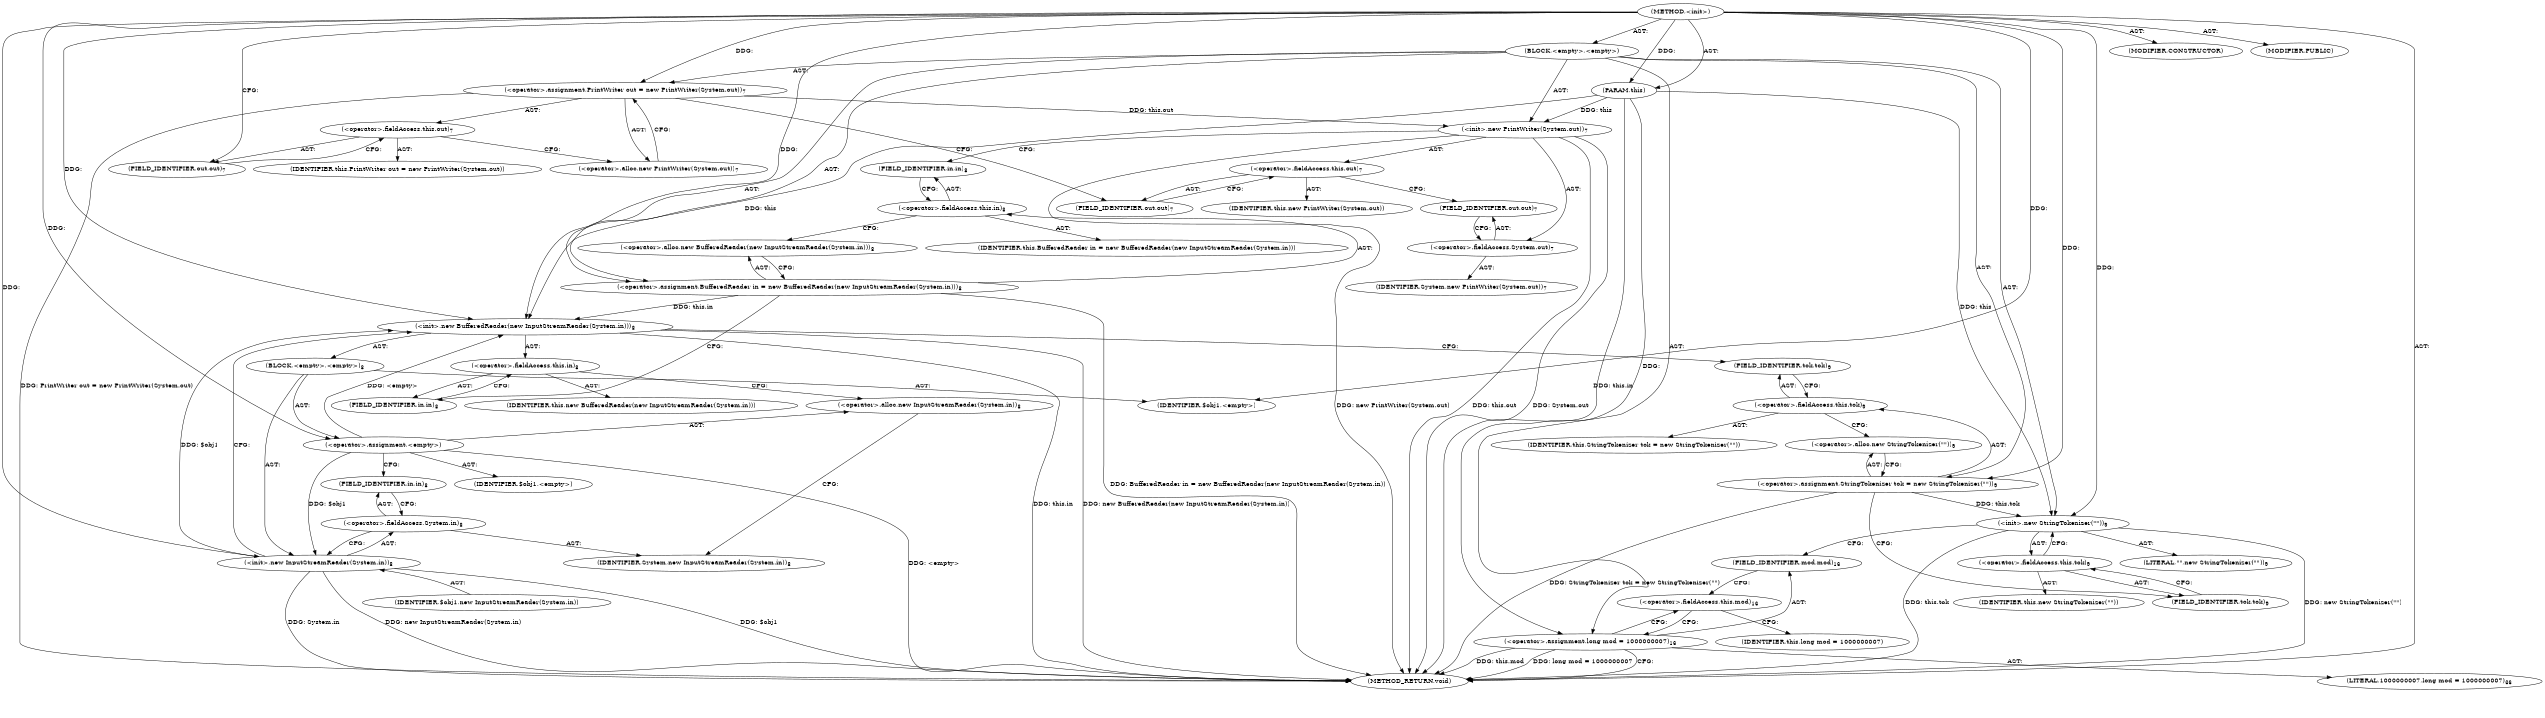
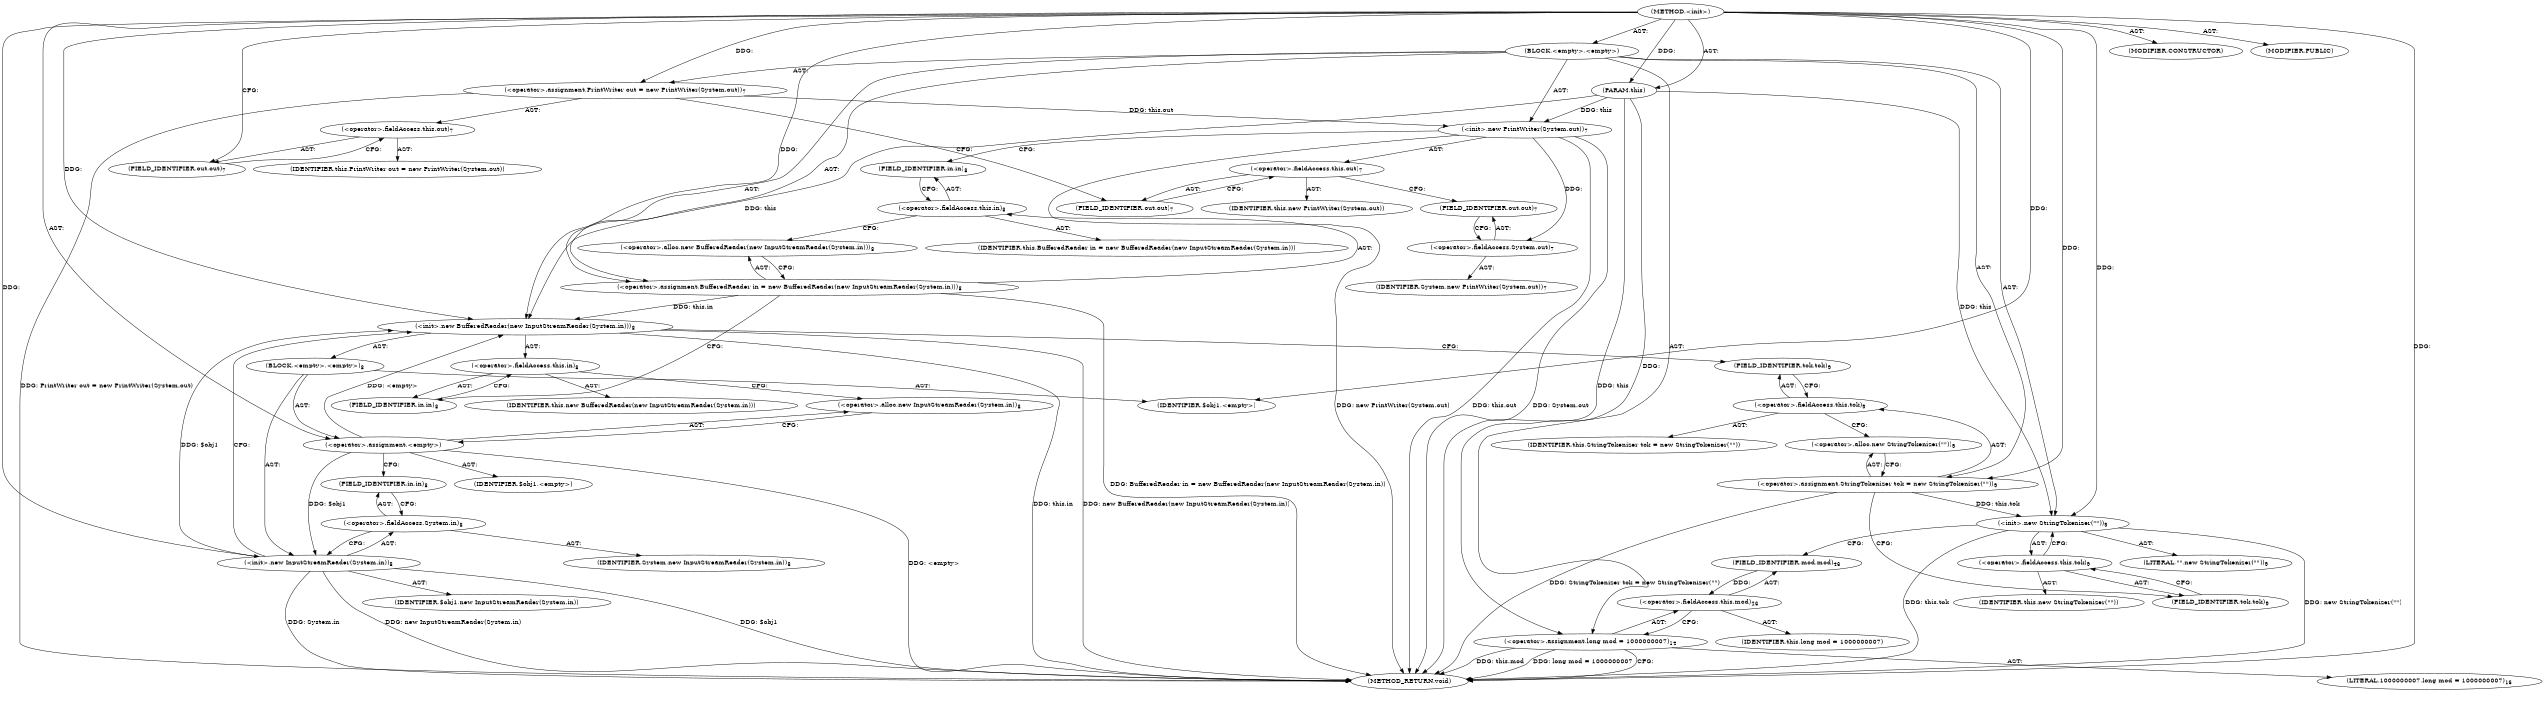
node "(<operator>.alloc,new PrintWriter(System.out))": removed
edge "(<init>,new PrintWriter(System.out))" -> "(<operator>.fieldAccess,System.out)": label "AST: " -> "DDG: "
edge "(METHOD,<init>)" -> "(<operator>.assignment,<empty>)": label "DDG: " -> "AST: "
edge "(METHOD,<init>)" -> "(METHOD_RETURN,void)": label "AST: " -> "DDG: "
edge "(PARAM,this)" -> "(METHOD_RETURN,void)": label "DDG: this.in" -> "DDG: this"
edge "(<operator>.alloc,new InputStreamReader(System.in))" -> "(IDENTIFIER,System,new InputStreamReader(System.in))": now "(<operator>.alloc,new InputStreamReader(System.in))" -> "(<operator>.assignment,<empty>)"
node "(FIELD_IDENTIFIER,mod,mod)": text "16" -> "46"
edge "(IDENTIFIER,$obj1,new InputStreamReader(System.in))" -> "(<init>,new InputStreamReader(System.in))": reversed
edge "(FIELD_IDENTIFIER,mod,mod)" -> "(<operator>.fieldAccess,this.mod)": label "CFG: " -> "DDG: "
node "(<operator>.fieldAccess,this.mod)": text "16" -> "26"
edge "(<operator>.assignment,long mod = 1000000007)" -> "(<operator>.fieldAccess,this.mod)": label "CFG: " -> "AST: "
edge "(<operator>.fieldAccess,this.mod)" -> "(IDENTIFIER,this,long mod = 1000000007)": label "CFG: " -> "AST: "
edge "(<operator>.assignment,long mod = 1000000007)" -> "(FIELD_IDENTIFIER,mod,mod)": now "(<operator>.fieldAccess,this.mod)" -> "(FIELD_IDENTIFIER,mod,mod)"
node "(<operator>.assignment,long mod = 1000000007)": text "16" -> "14"
node "(LITERAL,1000000007,long mod = 1000000007)": text "36" -> "16"
